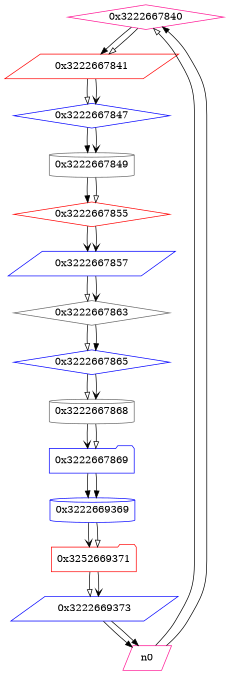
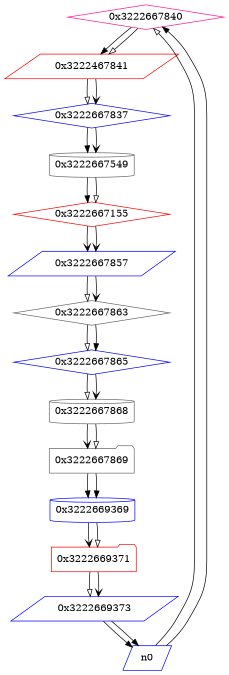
node "0x3222667841": label "0x3222667841" -> "0x3222467841"
node "0x3222667847": label "0x3222667847" -> "0x3222667837"
node "0x3222667849": label "0x3222667849" -> "0x3222667549"
node "0x3222667855": label "0x3222667855" -> "0x3222667155"
node "0x3222667869": color blue -> gray40
node "0x3252669371": label "0x3252669371" -> "0x3222669371"
node "n0": color deeppink -> blue
